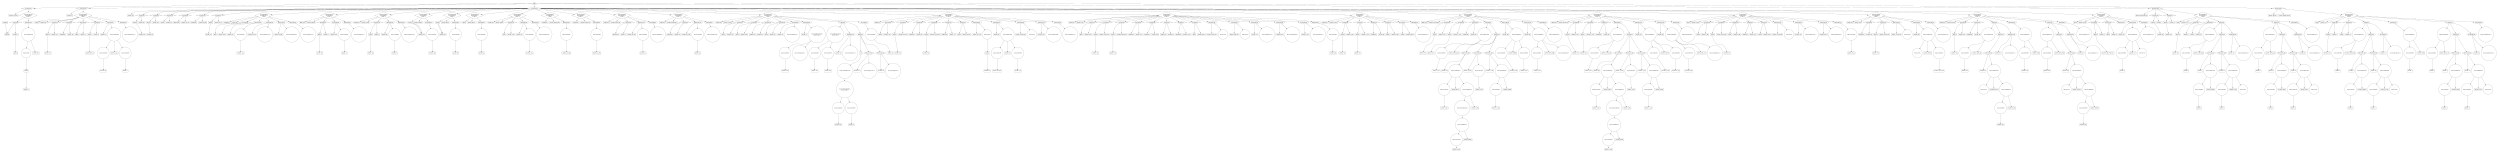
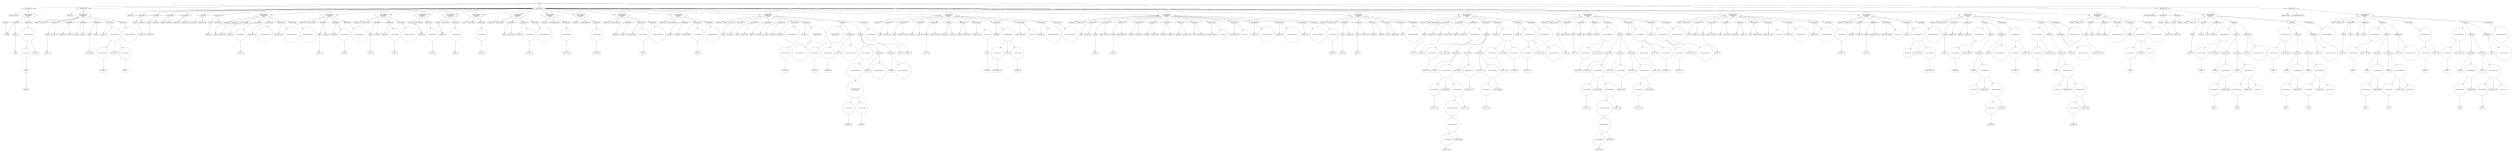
node "Identifier: auxkey2": removed
node "ExpressionIntegerLiteral: 333": added
node "Left": label "Left" -> "ExpressionNotOperator"
